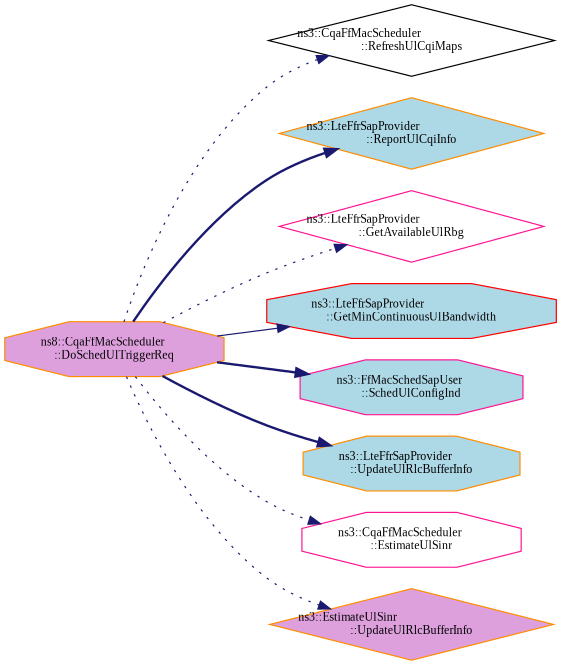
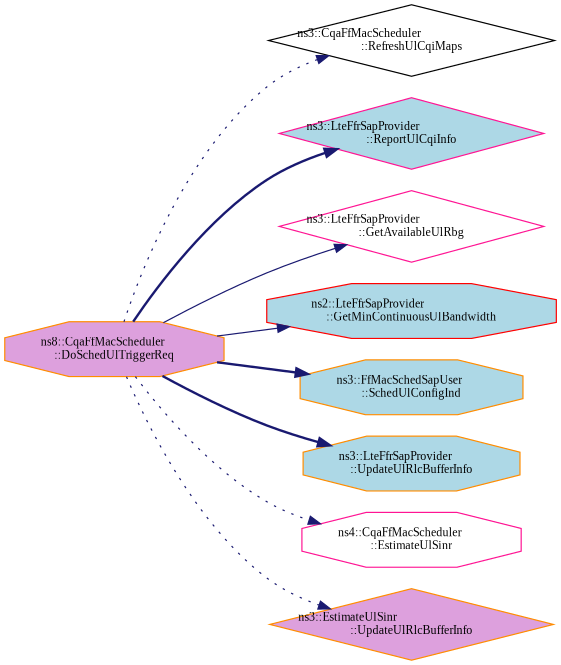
node "ns3::LteFfrSapProvider ::ReportUlCqiInfo": color darkorange -> deeppink
edge "ns8::CqaFfMacScheduler ::DoSchedUlTriggerReq" -> "ns3::LteFfrSapProvider ::GetAvailableUlRbg": style dotted -> solid
node "ns3::LteFfrSapProvider ::GetMinContinuousUlBandwidth": label "ns3::LteFfrSapProvider ::GetMinContinuousUlBandwidth" -> "ns2::LteFfrSapProvider ::GetMinContinuousUlBandwidth"
node "ns3::FfMacSchedSapUser ::SchedUlConfigInd": color deeppink -> darkorange
node "ns3::CqaFfMacScheduler ::EstimateUlSinr": label "ns3::CqaFfMacScheduler ::EstimateUlSinr" -> "ns4::CqaFfMacScheduler ::EstimateUlSinr"
